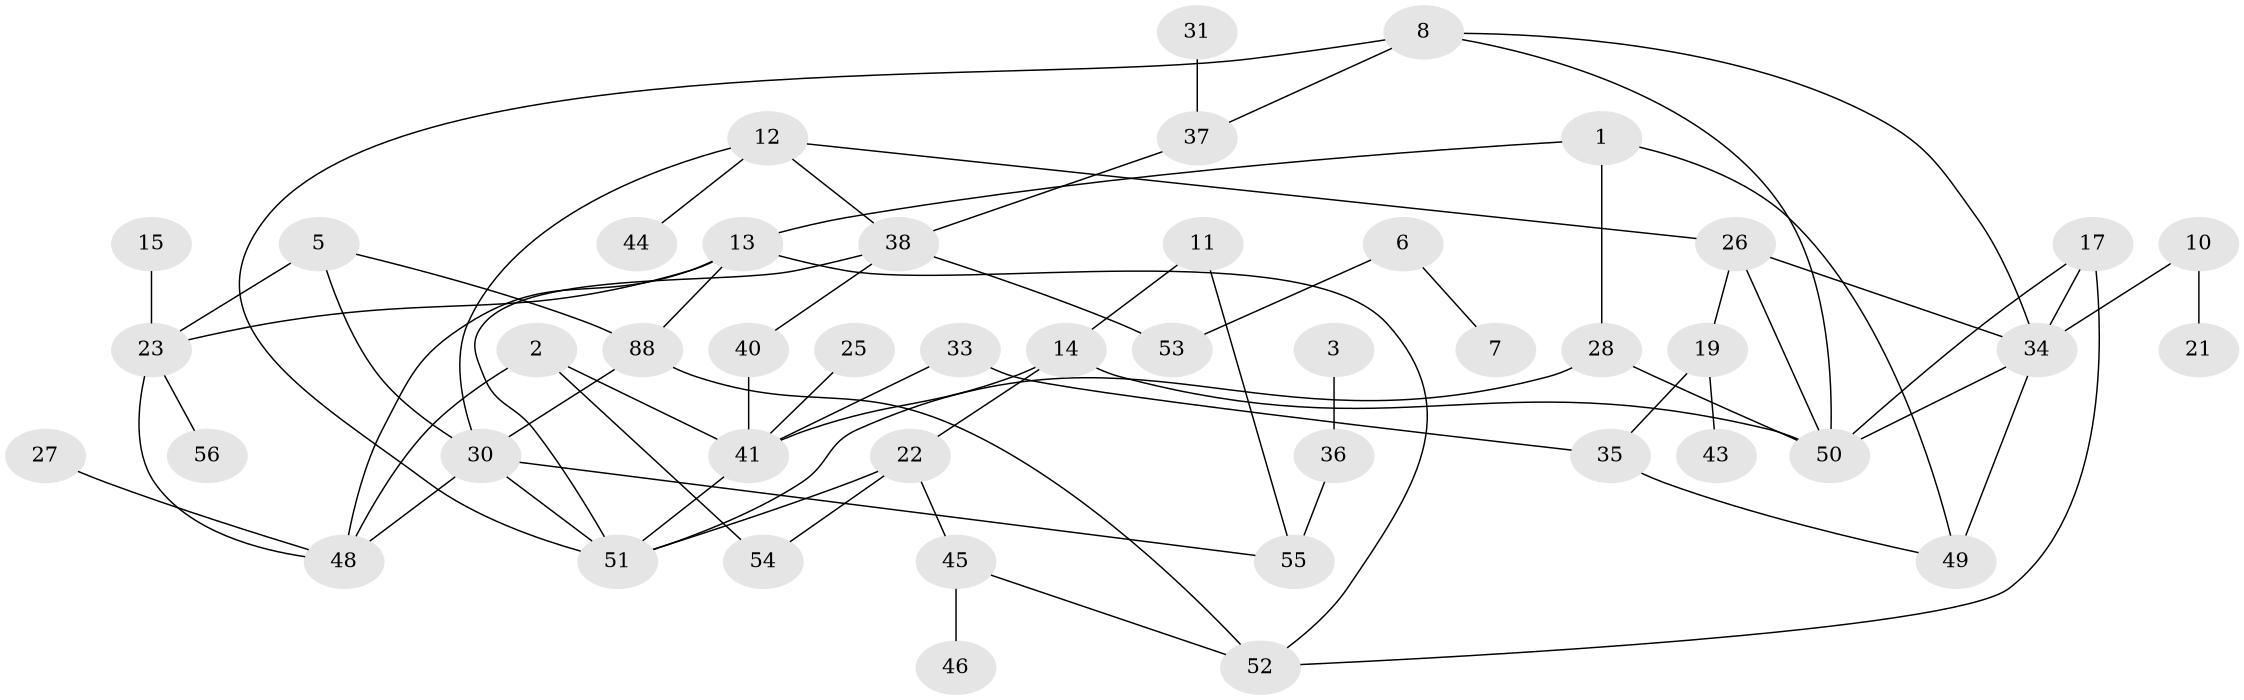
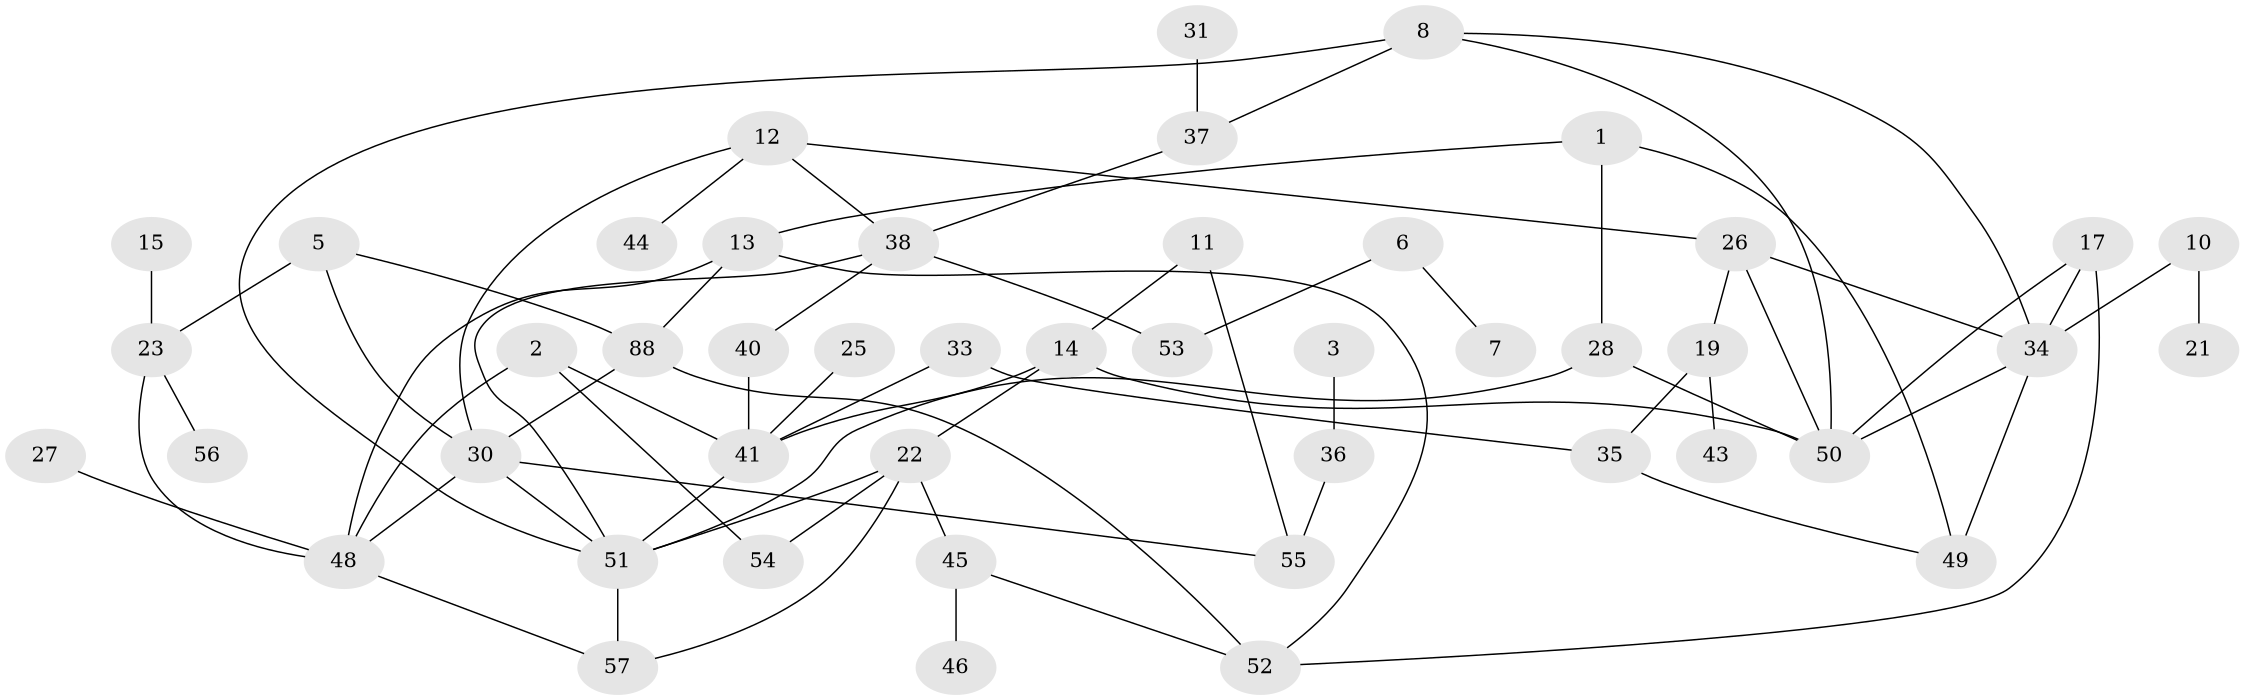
edge "13" -- "23": removed
node "57": added
